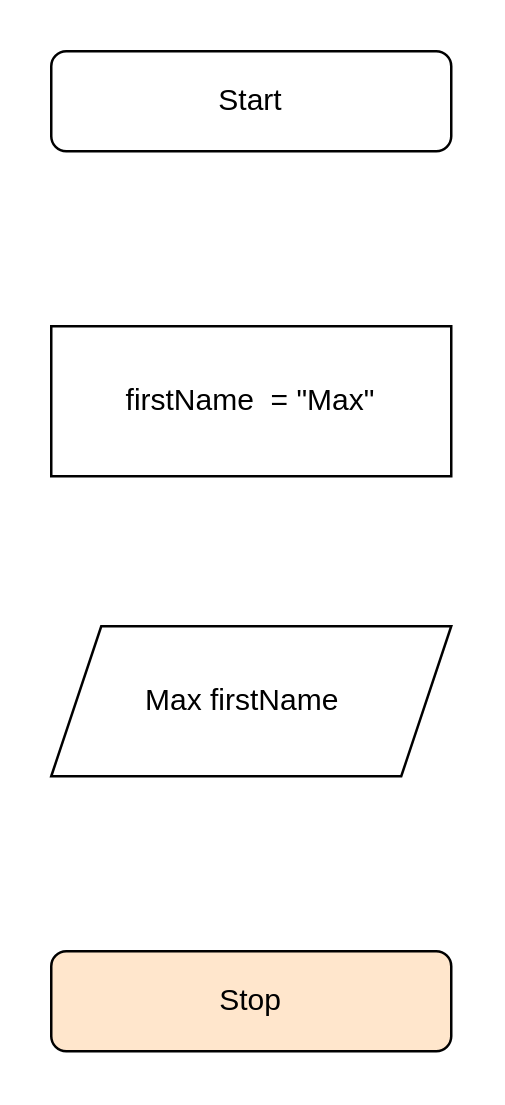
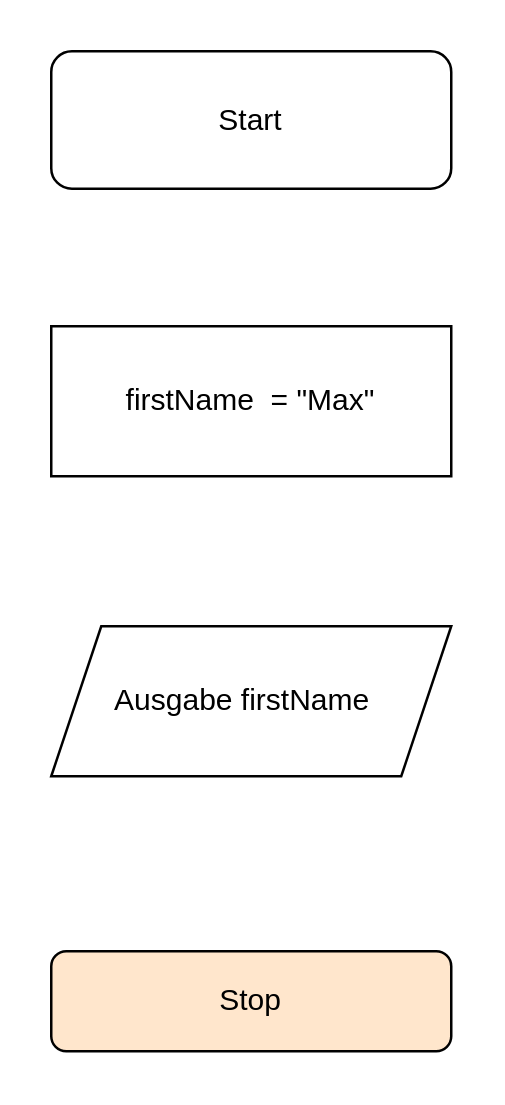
node "Start": size 400x100 -> 400x138
node "Max firstName": label "Max firstName" -> "Ausgabe firstName"
